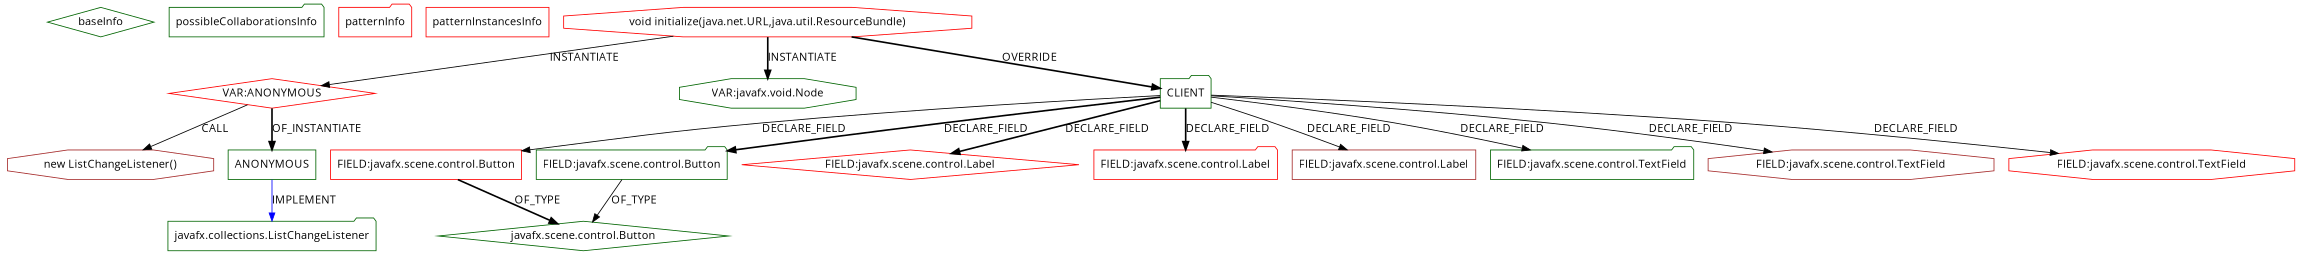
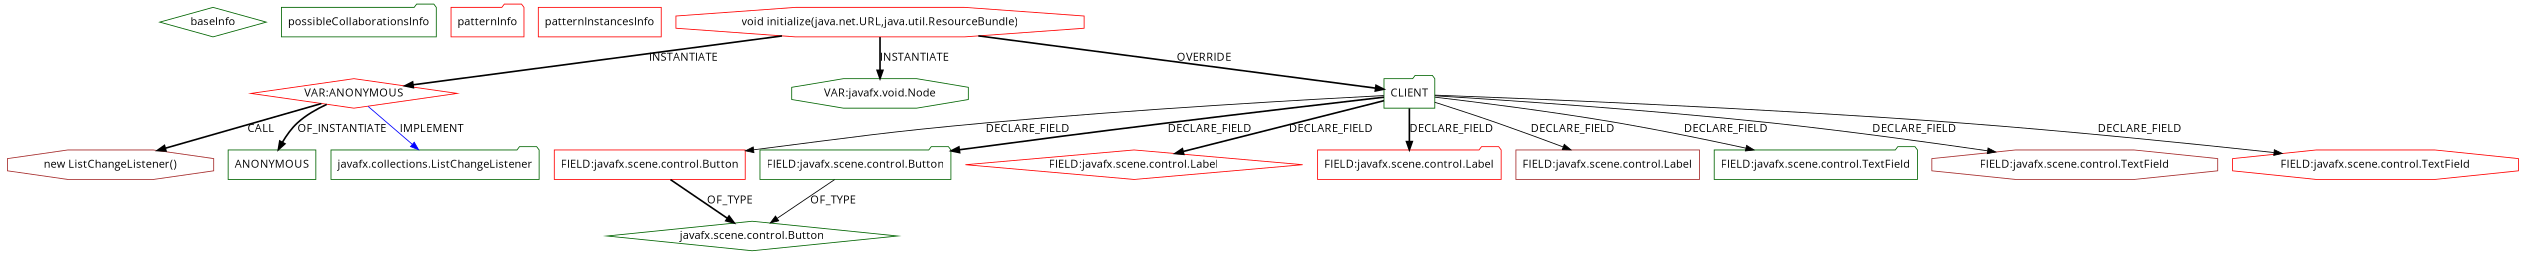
edge "void initialize(java.net.URL,java.util.ResourceBundle)" -> "VAR:ANONYMOUS": style solid -> bold
edge "VAR:ANONYMOUS" -> "new ListChangeListener()": style solid -> bold
edge "ANONYMOUS" -> "javafx.collections.ListChangeListener": now "VAR:ANONYMOUS" -> "javafx.collections.ListChangeListener"
